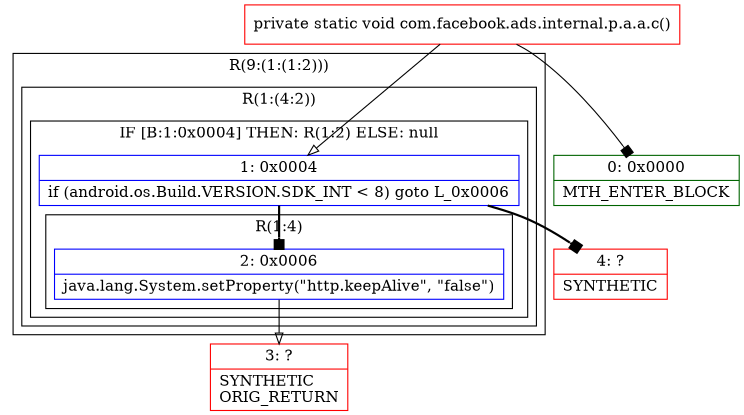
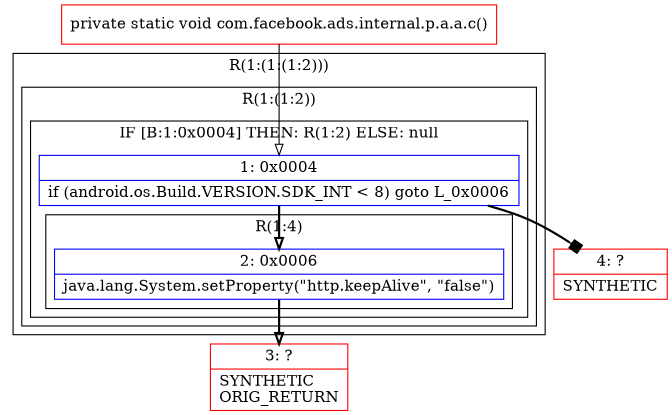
cluster "R(9:(1:(1:2)))": label "R(9:(1:(1:2)))" -> "R(1:(1:(1:2)))"
cluster "R(1:(4:2))": label "R(1:(4:2))" -> "R(1:(1:2))"
node "0: 0x0000": removed
edge "1: 0x0004" -> "2: 0x0006": arrowhead box -> onormal
edge "2: 0x0006" -> "3: ?": style solid -> bold
